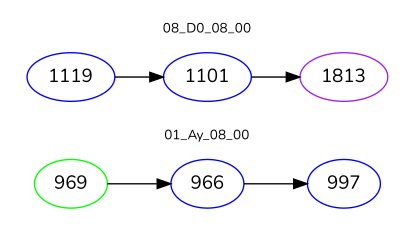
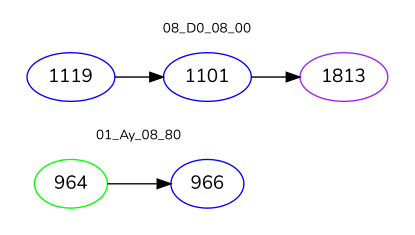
cluster "01_Ay_08_00": label "01_Ay_08_00" -> "01_Ay_08_80"
node "969": label "969" -> "964"
node "997": removed
